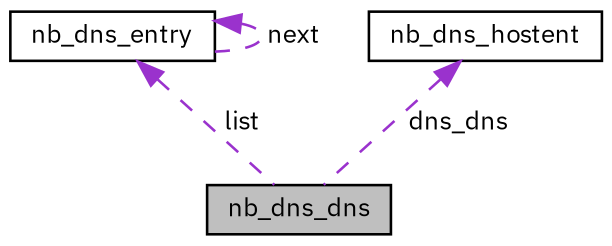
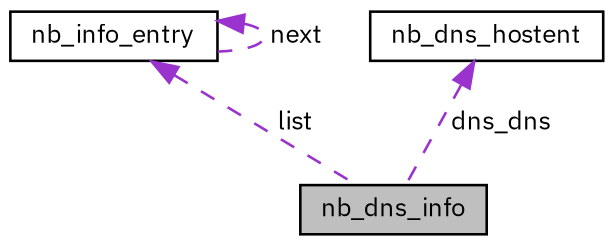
node "nb_dns_entry": label "nb_dns_entry" -> "nb_info_entry"
node "nb_dns_dns": label "nb_dns_dns" -> "nb_dns_info"
